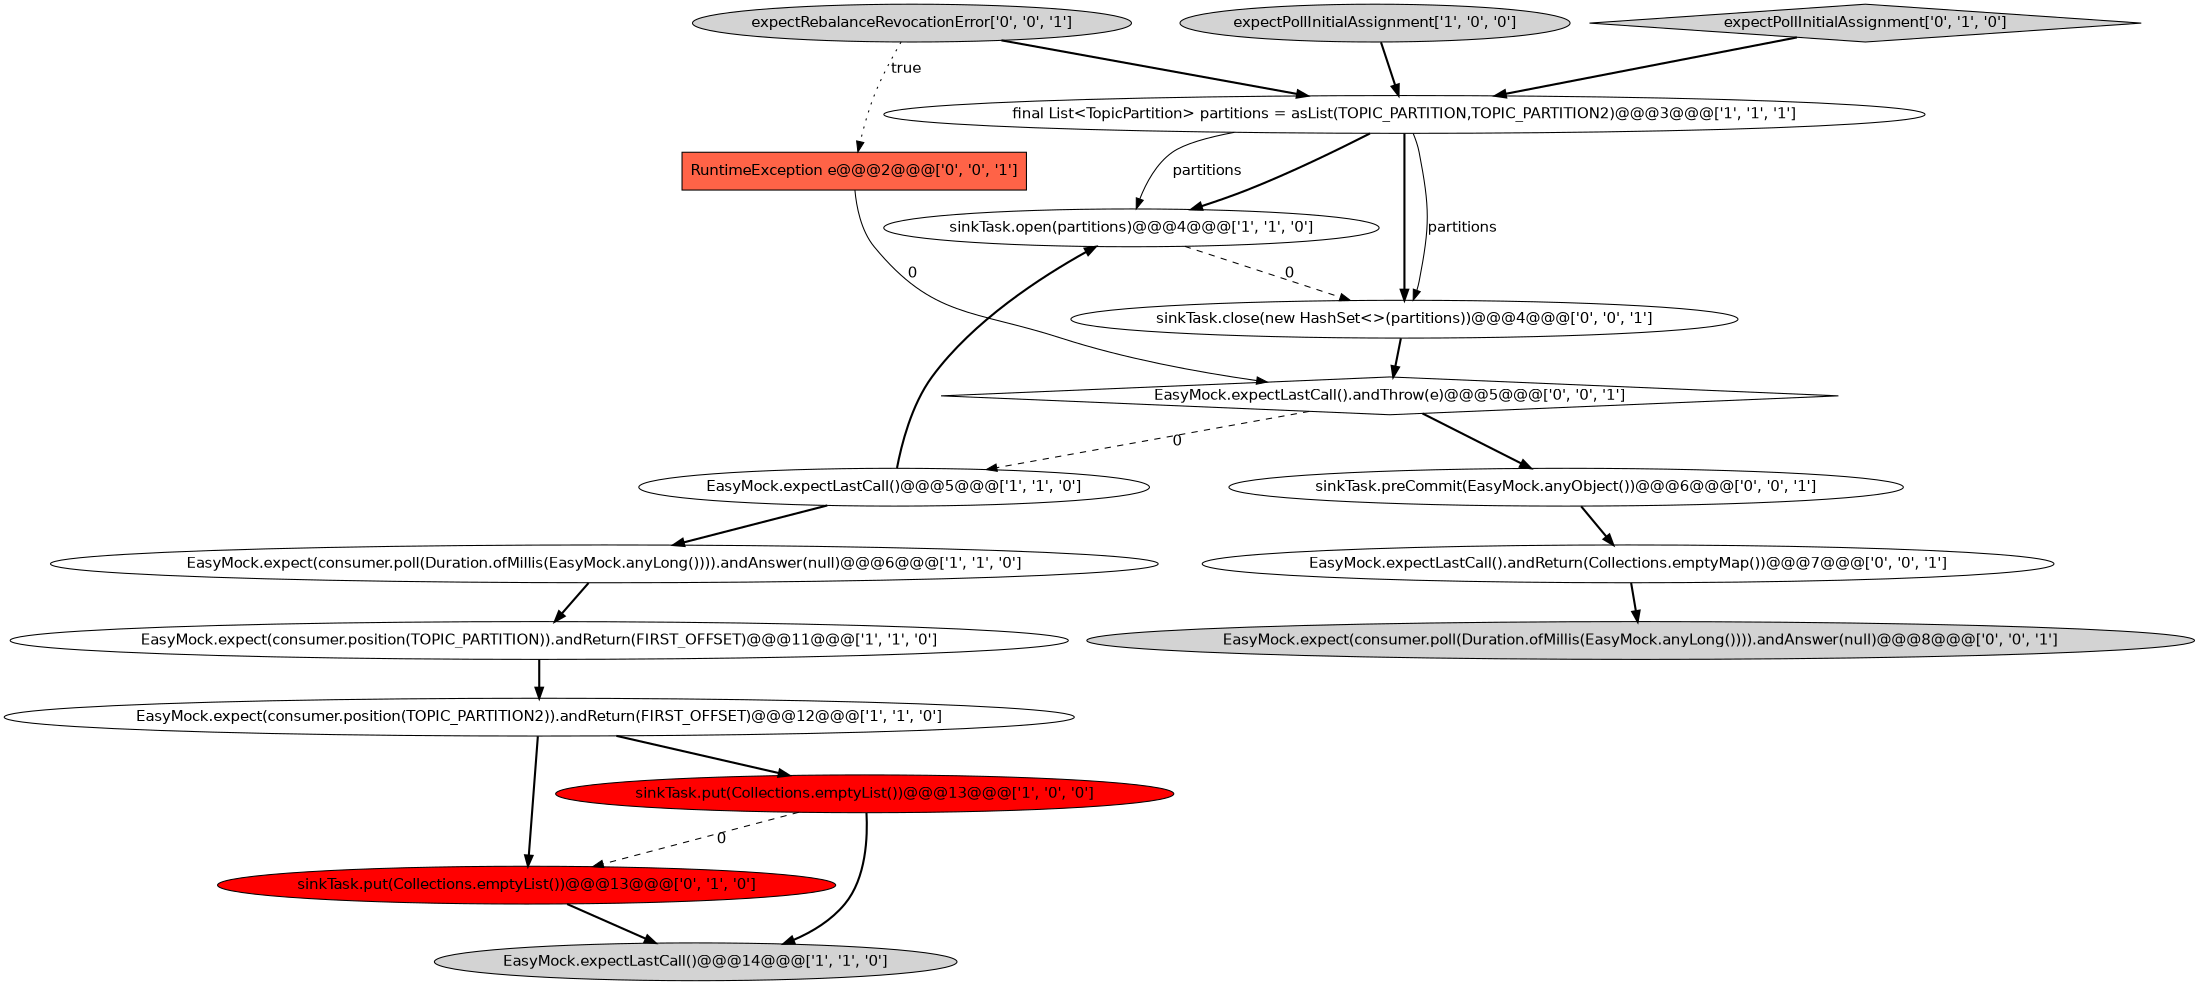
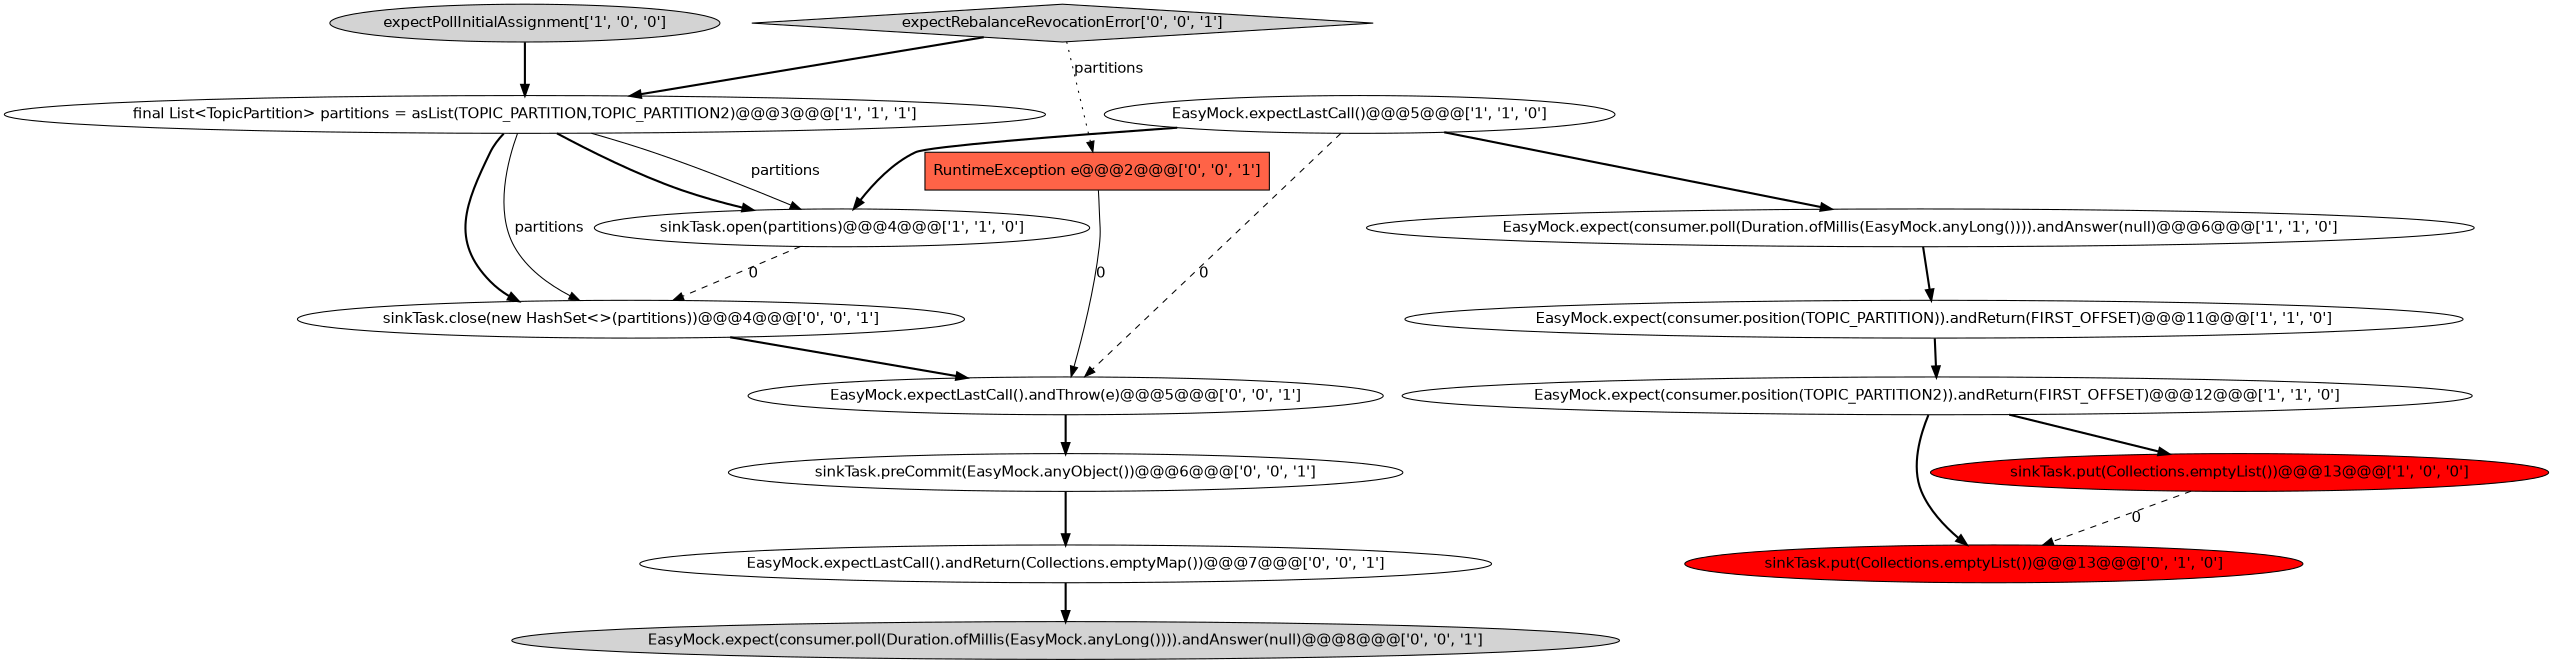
node "expectRebalanceRevocationError['0', '0', '1']": shape ellipse -> diamond
node "expectPollInitialAssignment['0', '1', '0']": removed
edge "expectRebalanceRevocationError['0', '0', '1']" -> "RuntimeException e@@@2@@@['0', '0', '1']": label "true" -> "partitions"
node "EasyMock.expectLastCall().andThrow(e)@@@5@@@['0', '0', '1']": shape diamond -> ellipse
edge "EasyMock.expectLastCall().andThrow(e)@@@5@@@['0', '0', '1']" -> "EasyMock.expectLastCall()@@@5@@@['1', '1', '0']": reversed
node "EasyMock.expectLastCall()@@@14@@@['1', '1', '0']": removed
